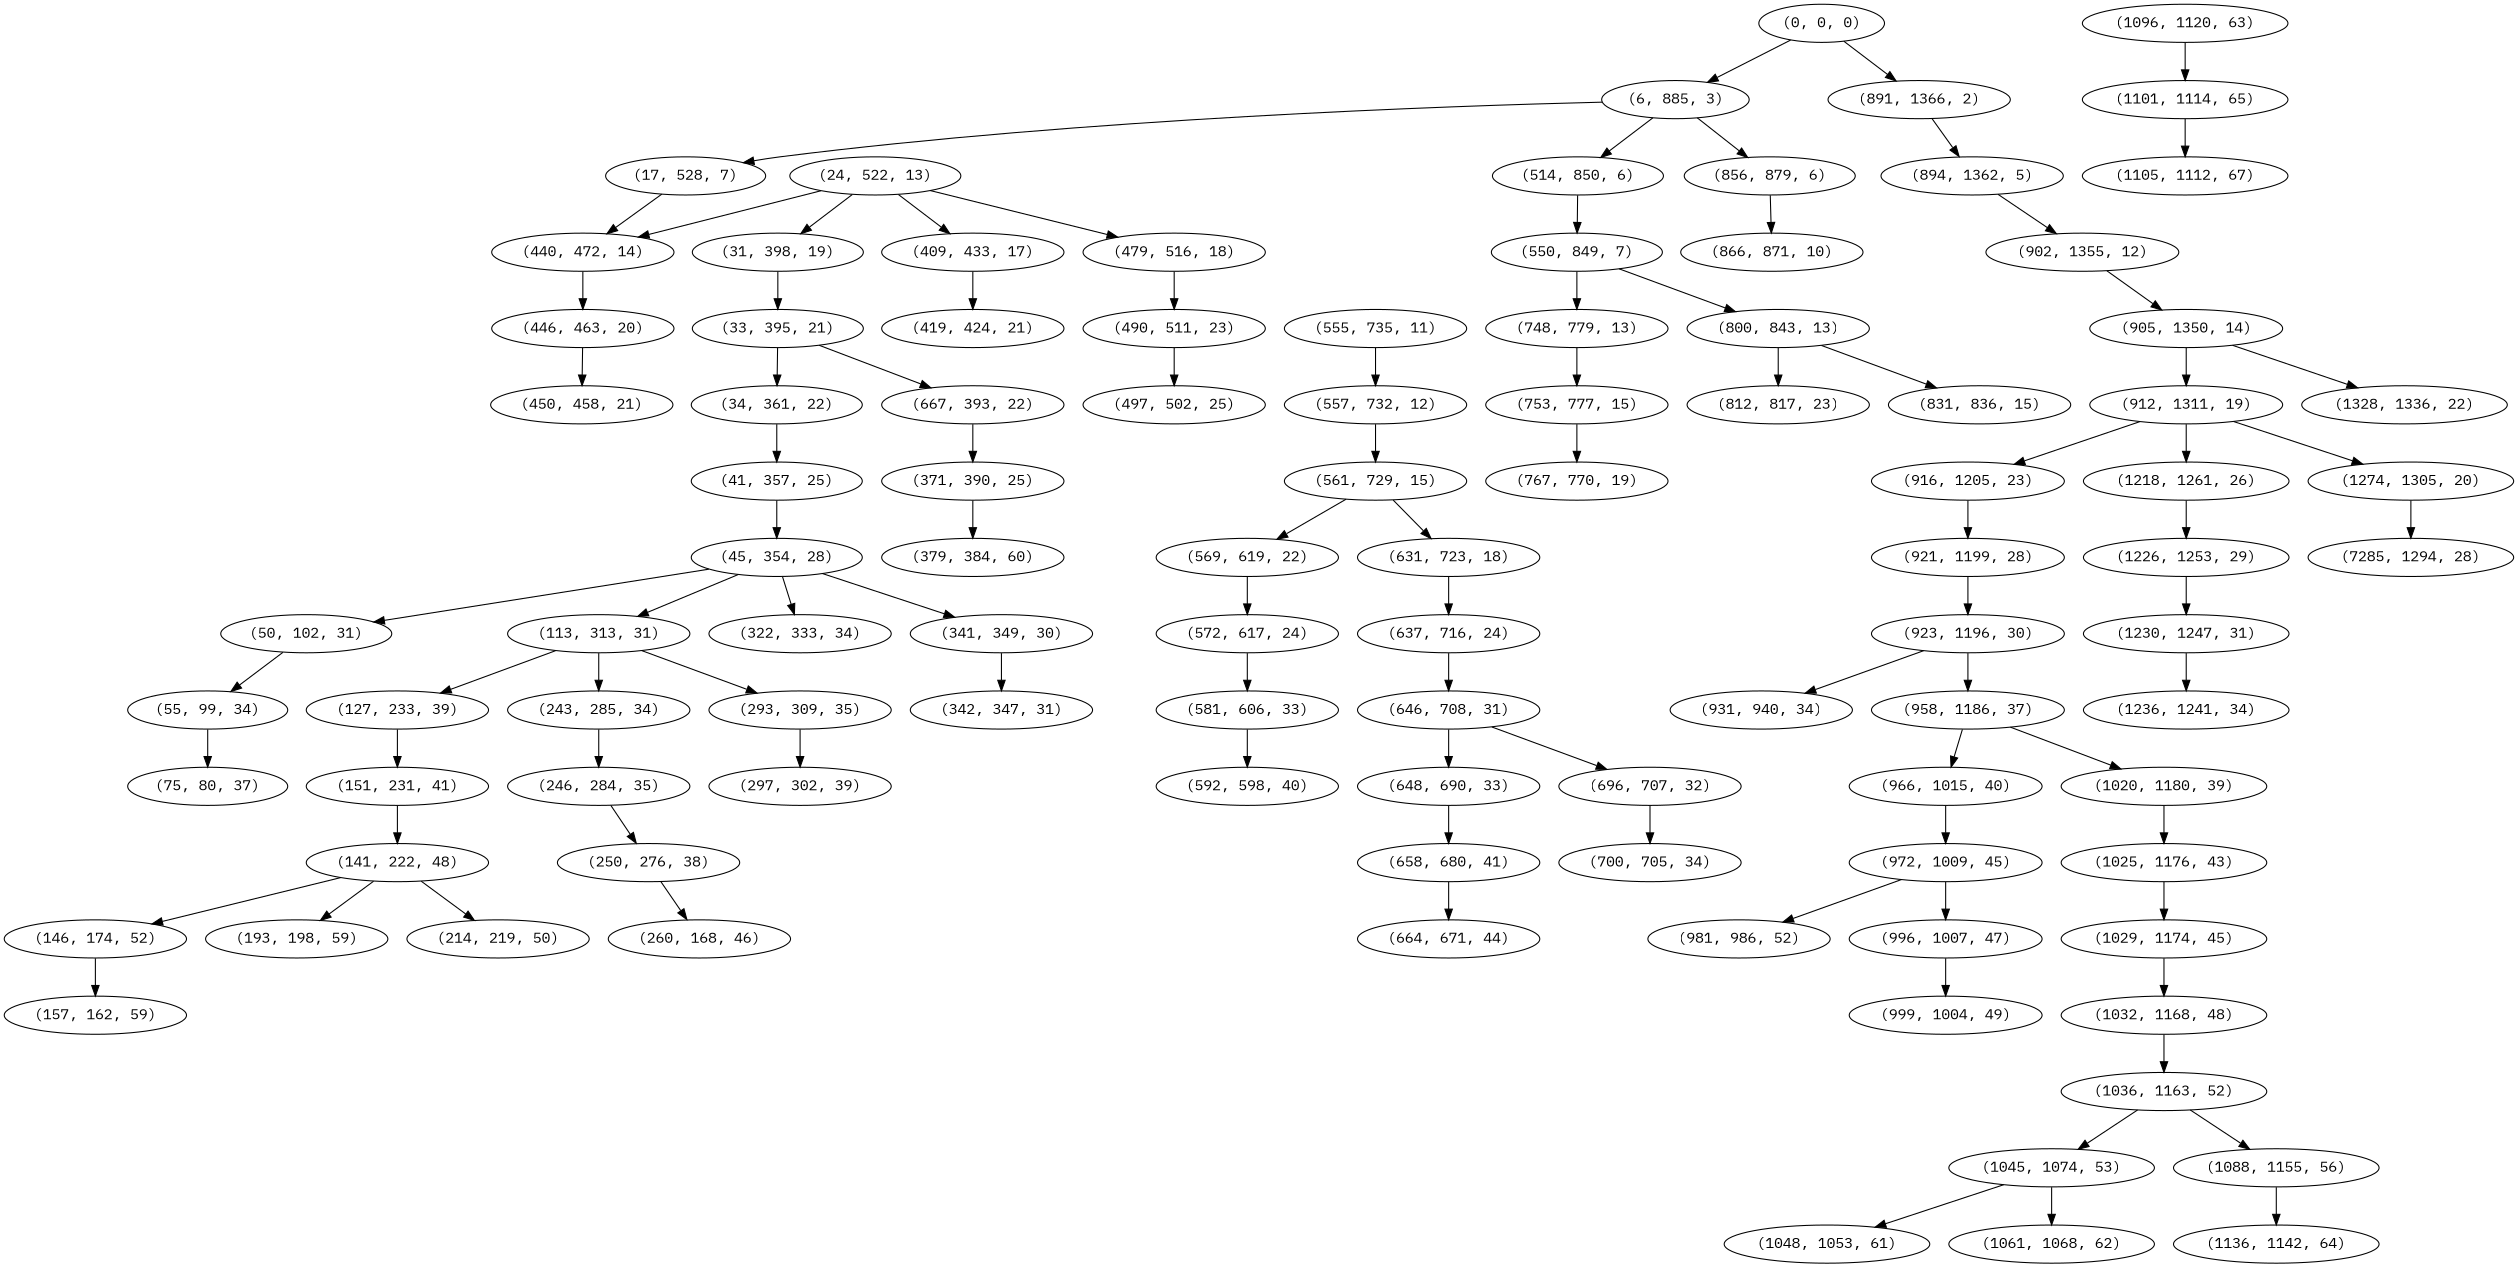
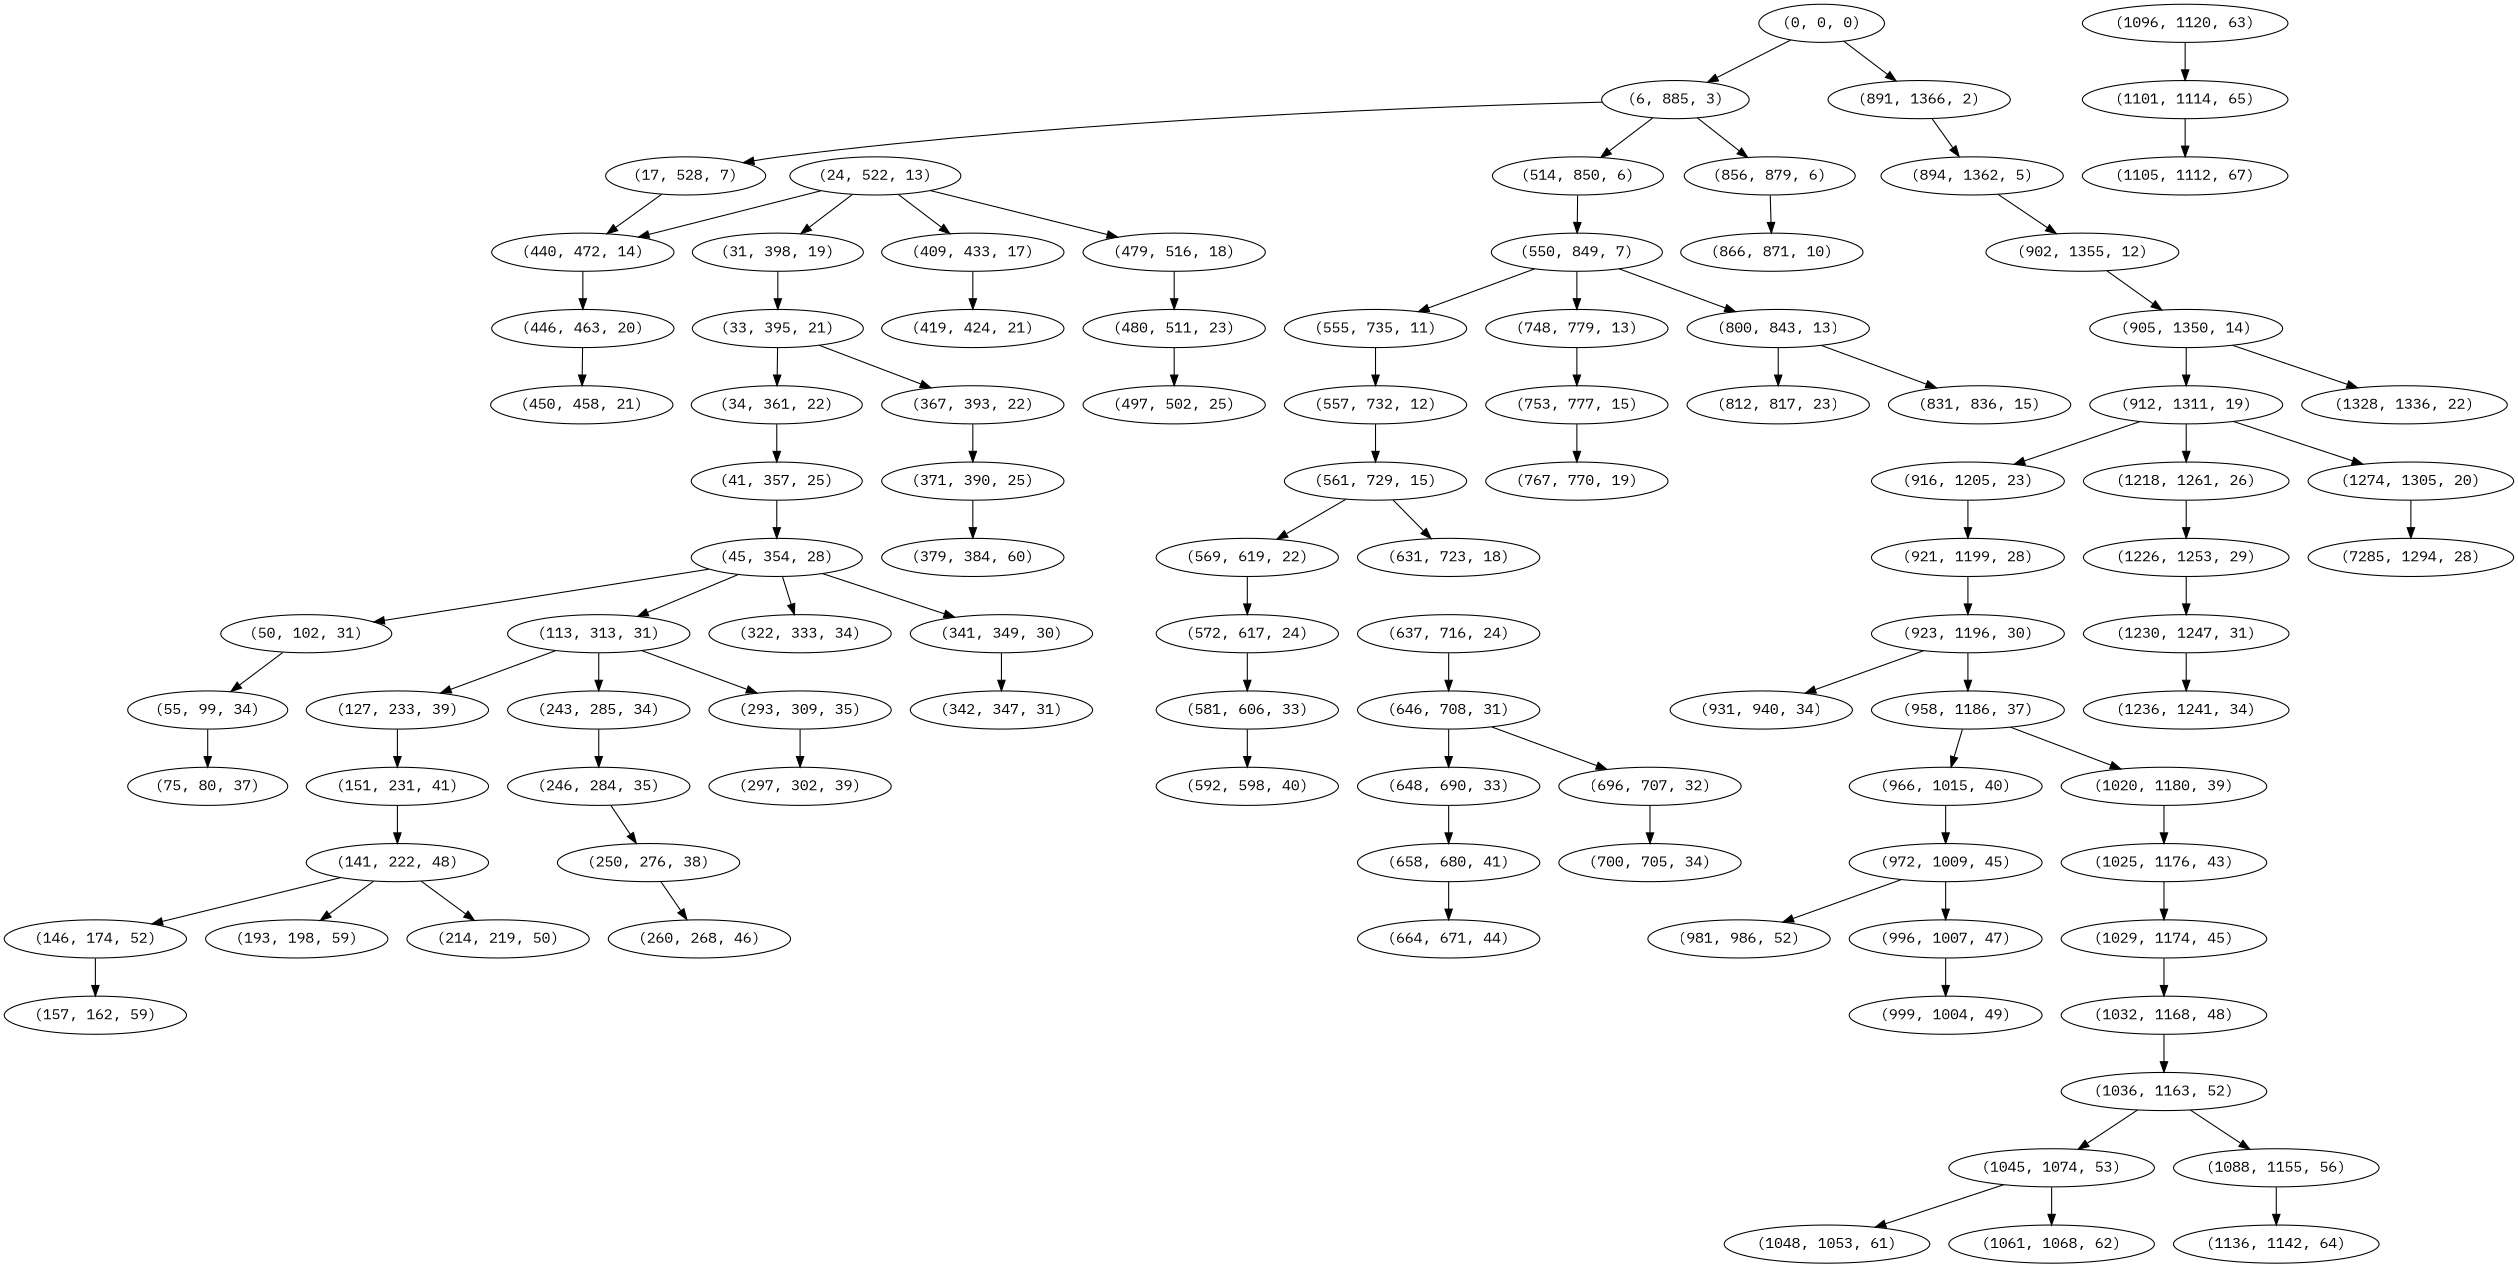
edge "(550, 849, 7)" -> "(555, 735, 11)": added
node "(490, 511, 23)": label "(490, 511, 23)" -> "(480, 511, 23)"
node "(667, 393, 22)": label "(667, 393, 22)" -> "(367, 393, 22)"
edge "(631, 723, 18)" -> "(637, 716, 24)": removed
node "(260, 168, 46)": label "(260, 168, 46)" -> "(260, 268, 46)"
